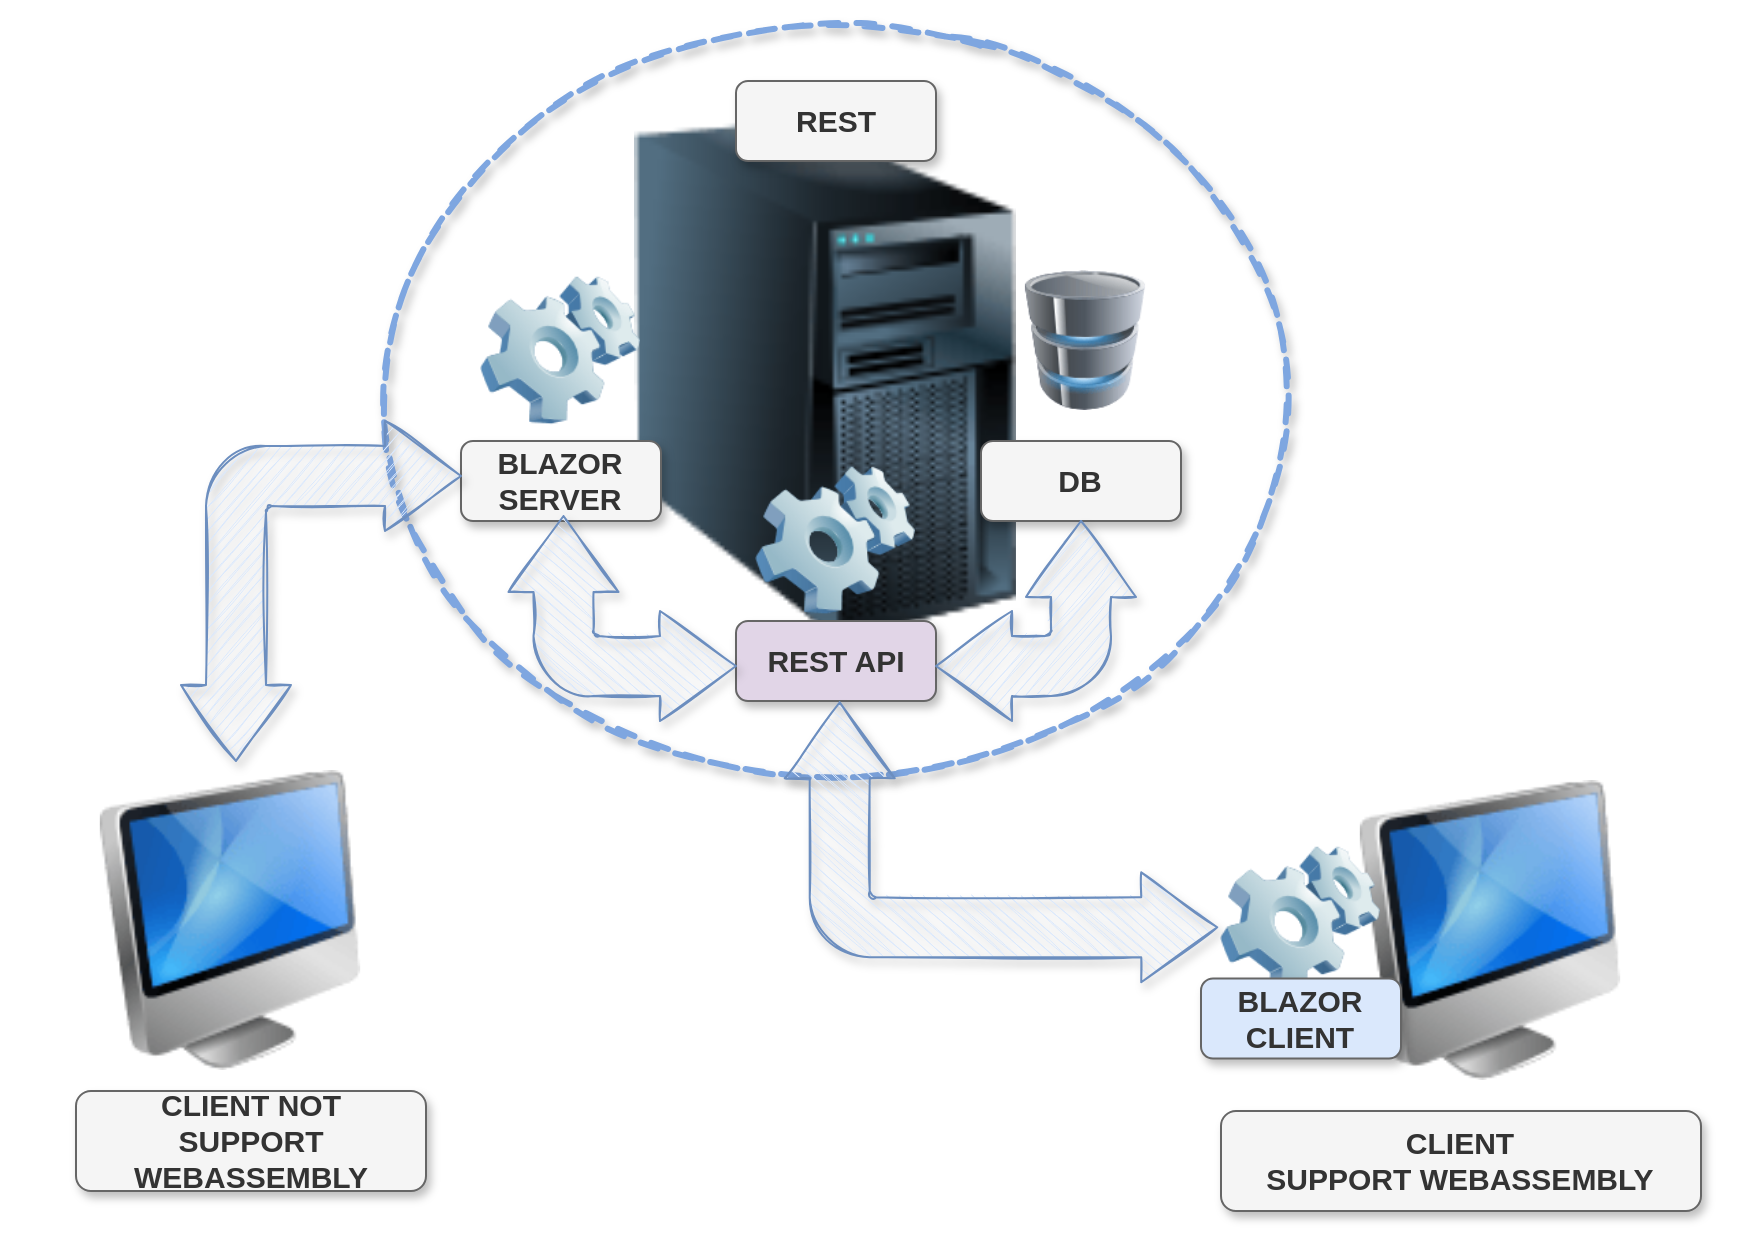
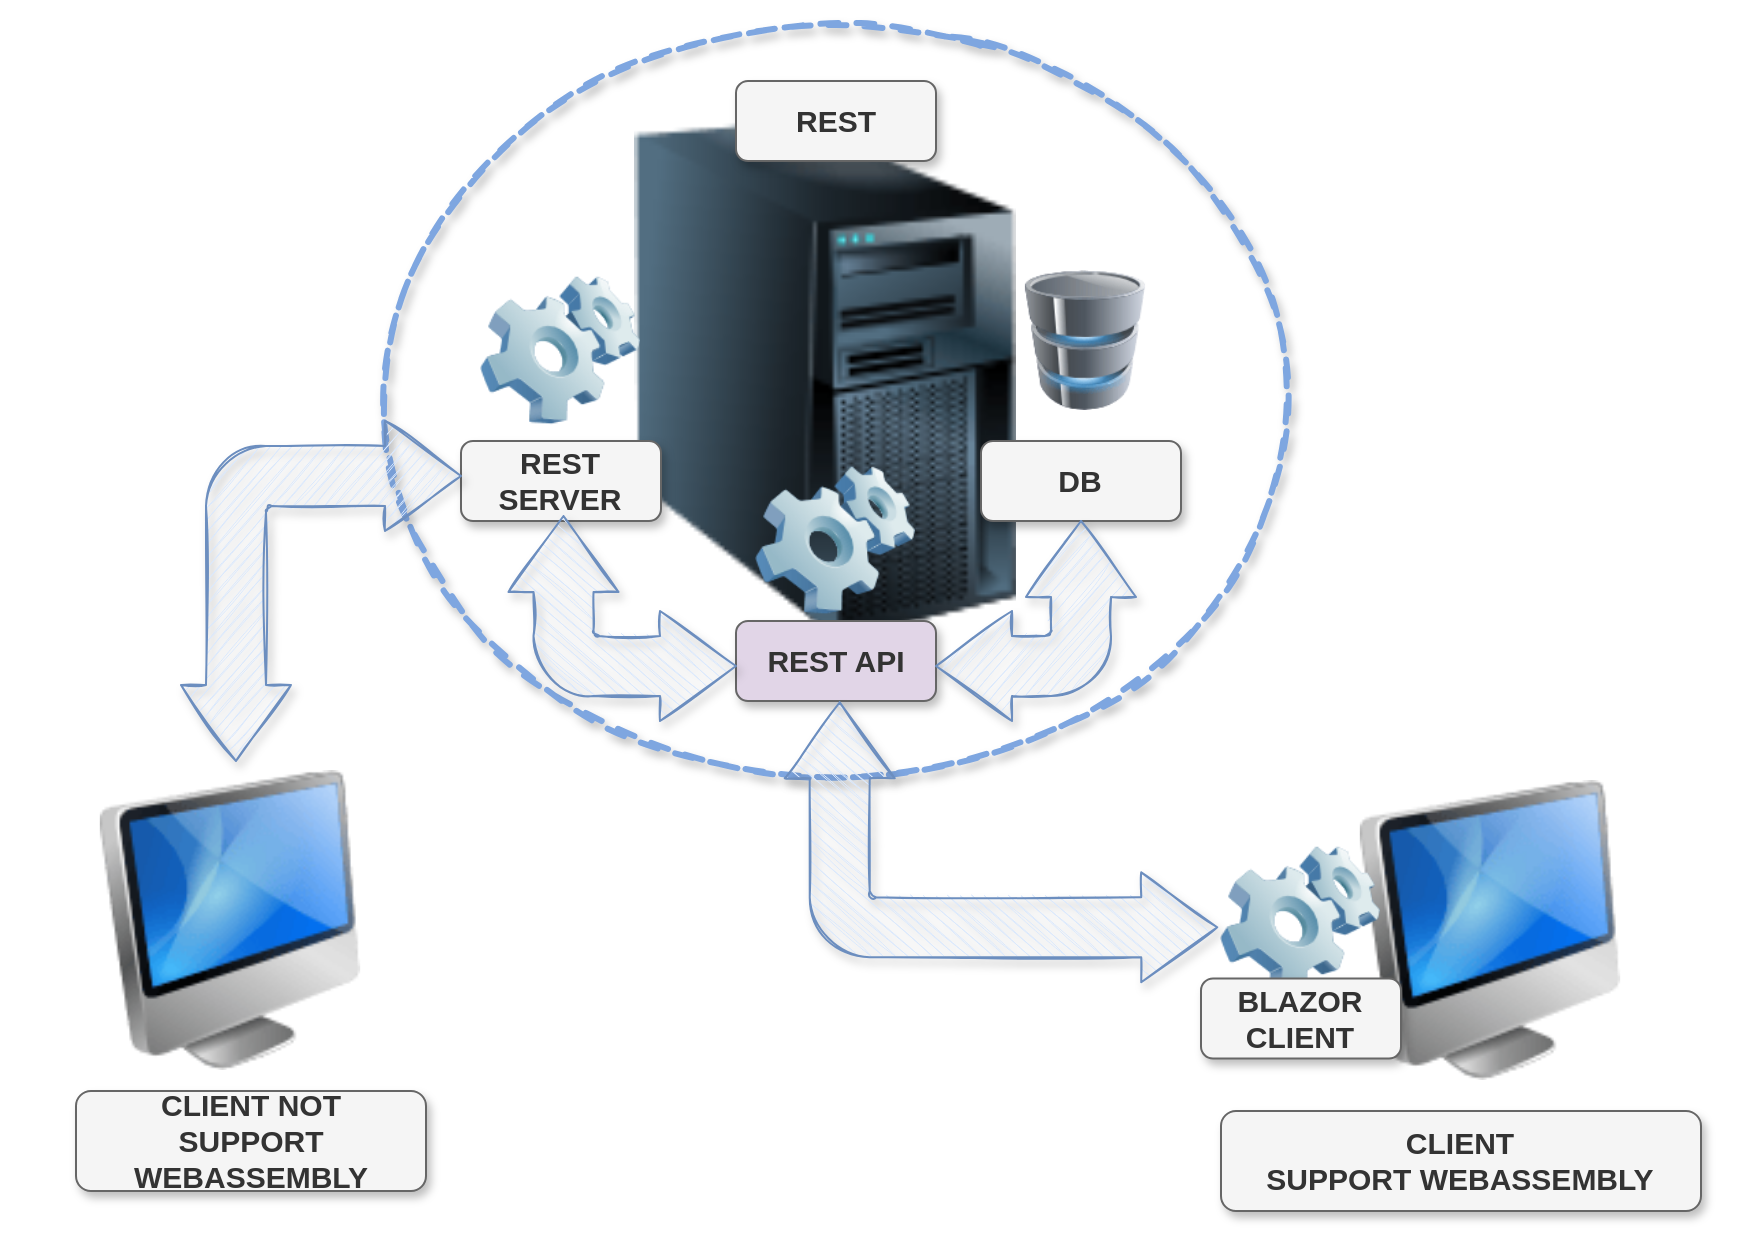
node "BLAZOR SERVER": label "BLAZOR SERVER" -> "REST SERVER"
node "BLAZOR CLIENT": fillcolor #dae8fc -> #f5f5f5
